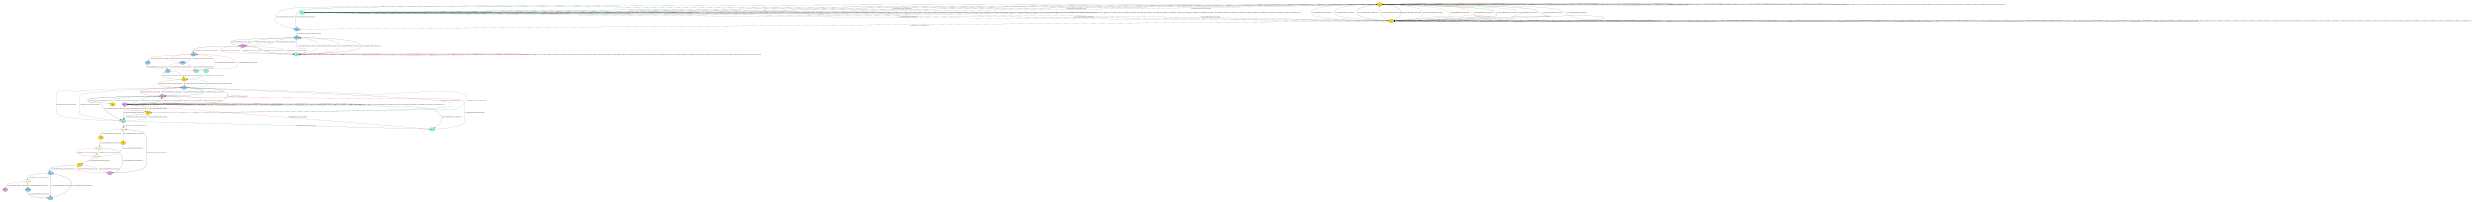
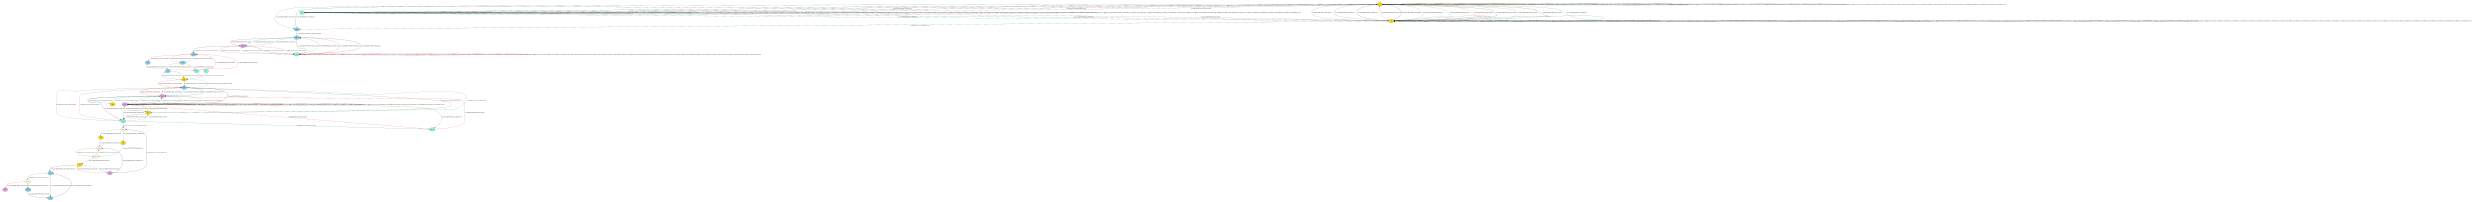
edge "d1m" -> "b59": reversed
